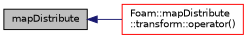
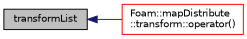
node "mapDistribute": label "mapDistribute" -> "transformList"
